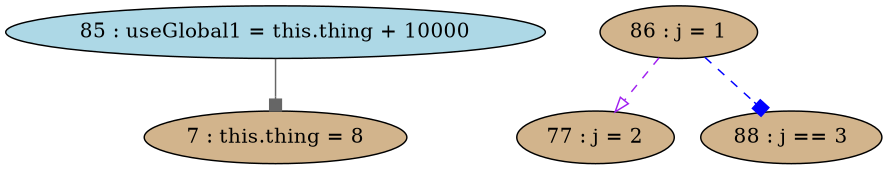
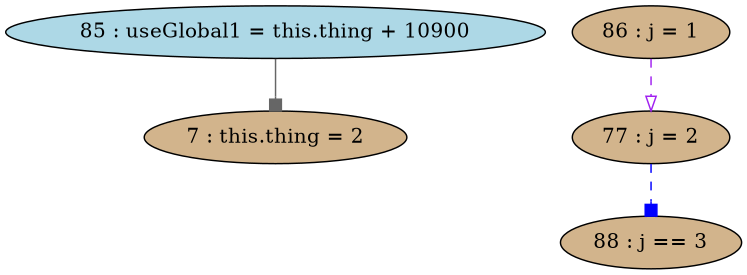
node "85 : useGlobal1 = this.thing + 10000": label "85 : useGlobal1 = this.thing + 10000" -> "85 : useGlobal1 = this.thing + 10900"
edge "86 : j = 1" -> "88 : j == 3": now "77 : j = 2" -> "88 : j == 3"
node "7 : this.thing = 8": label "7 : this.thing = 8" -> "7 : this.thing = 2"
